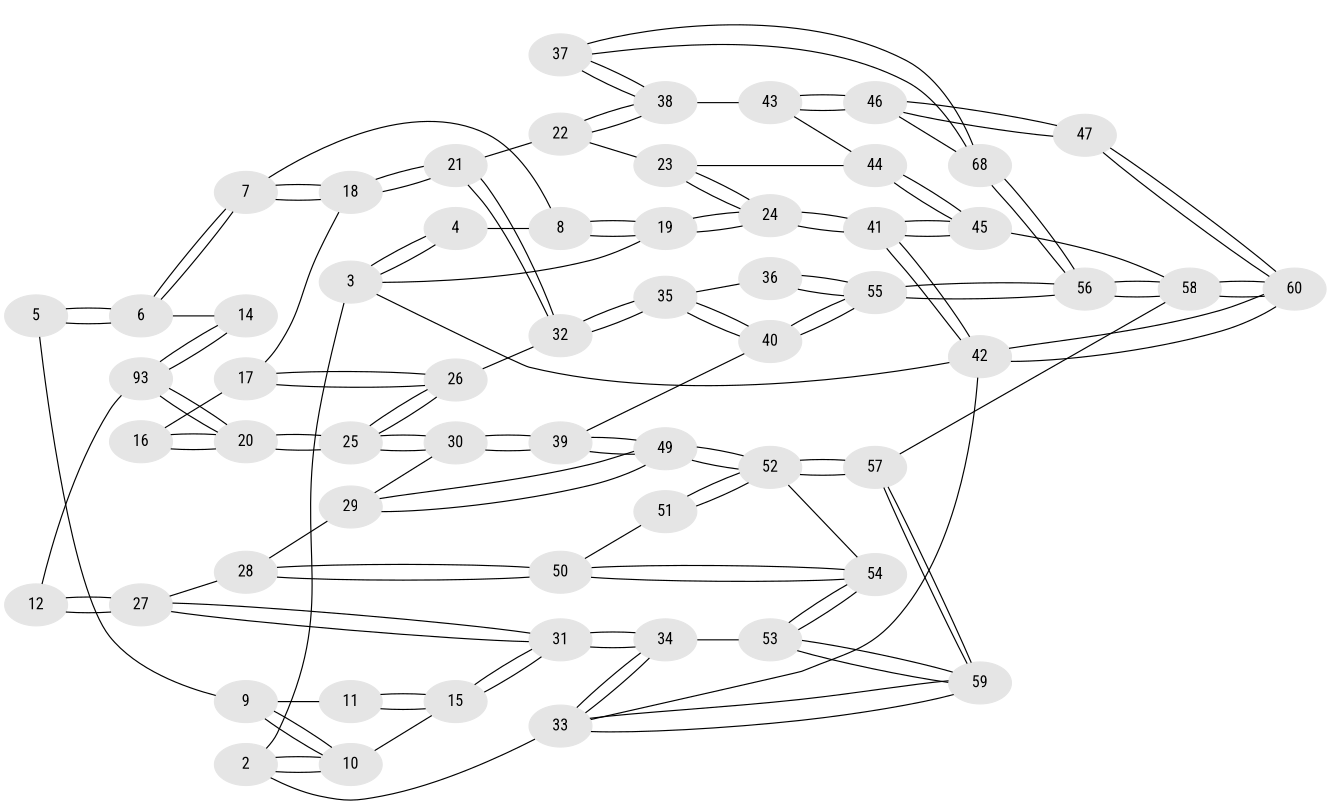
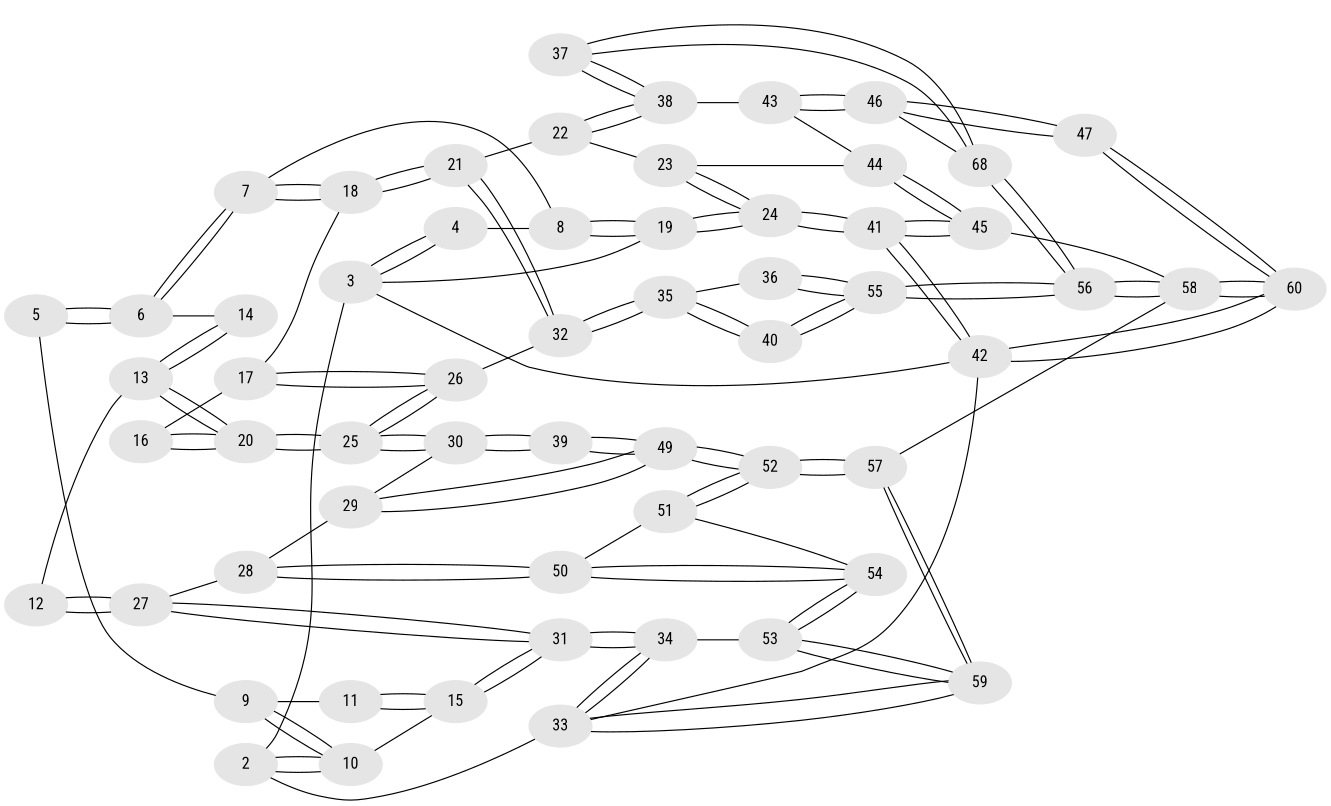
node "93": label "93" -> "13"
edge "40" -- "39": removed
edge "52" -- "54": now "51" -- "54"
